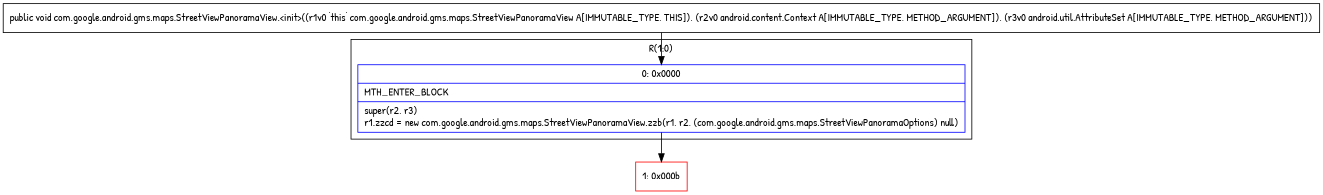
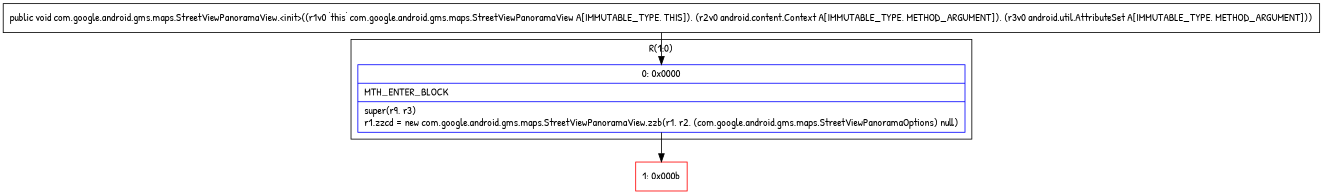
node "0: 0x0000": text "super(r2, r3)" -> "super(r9, r3)"
